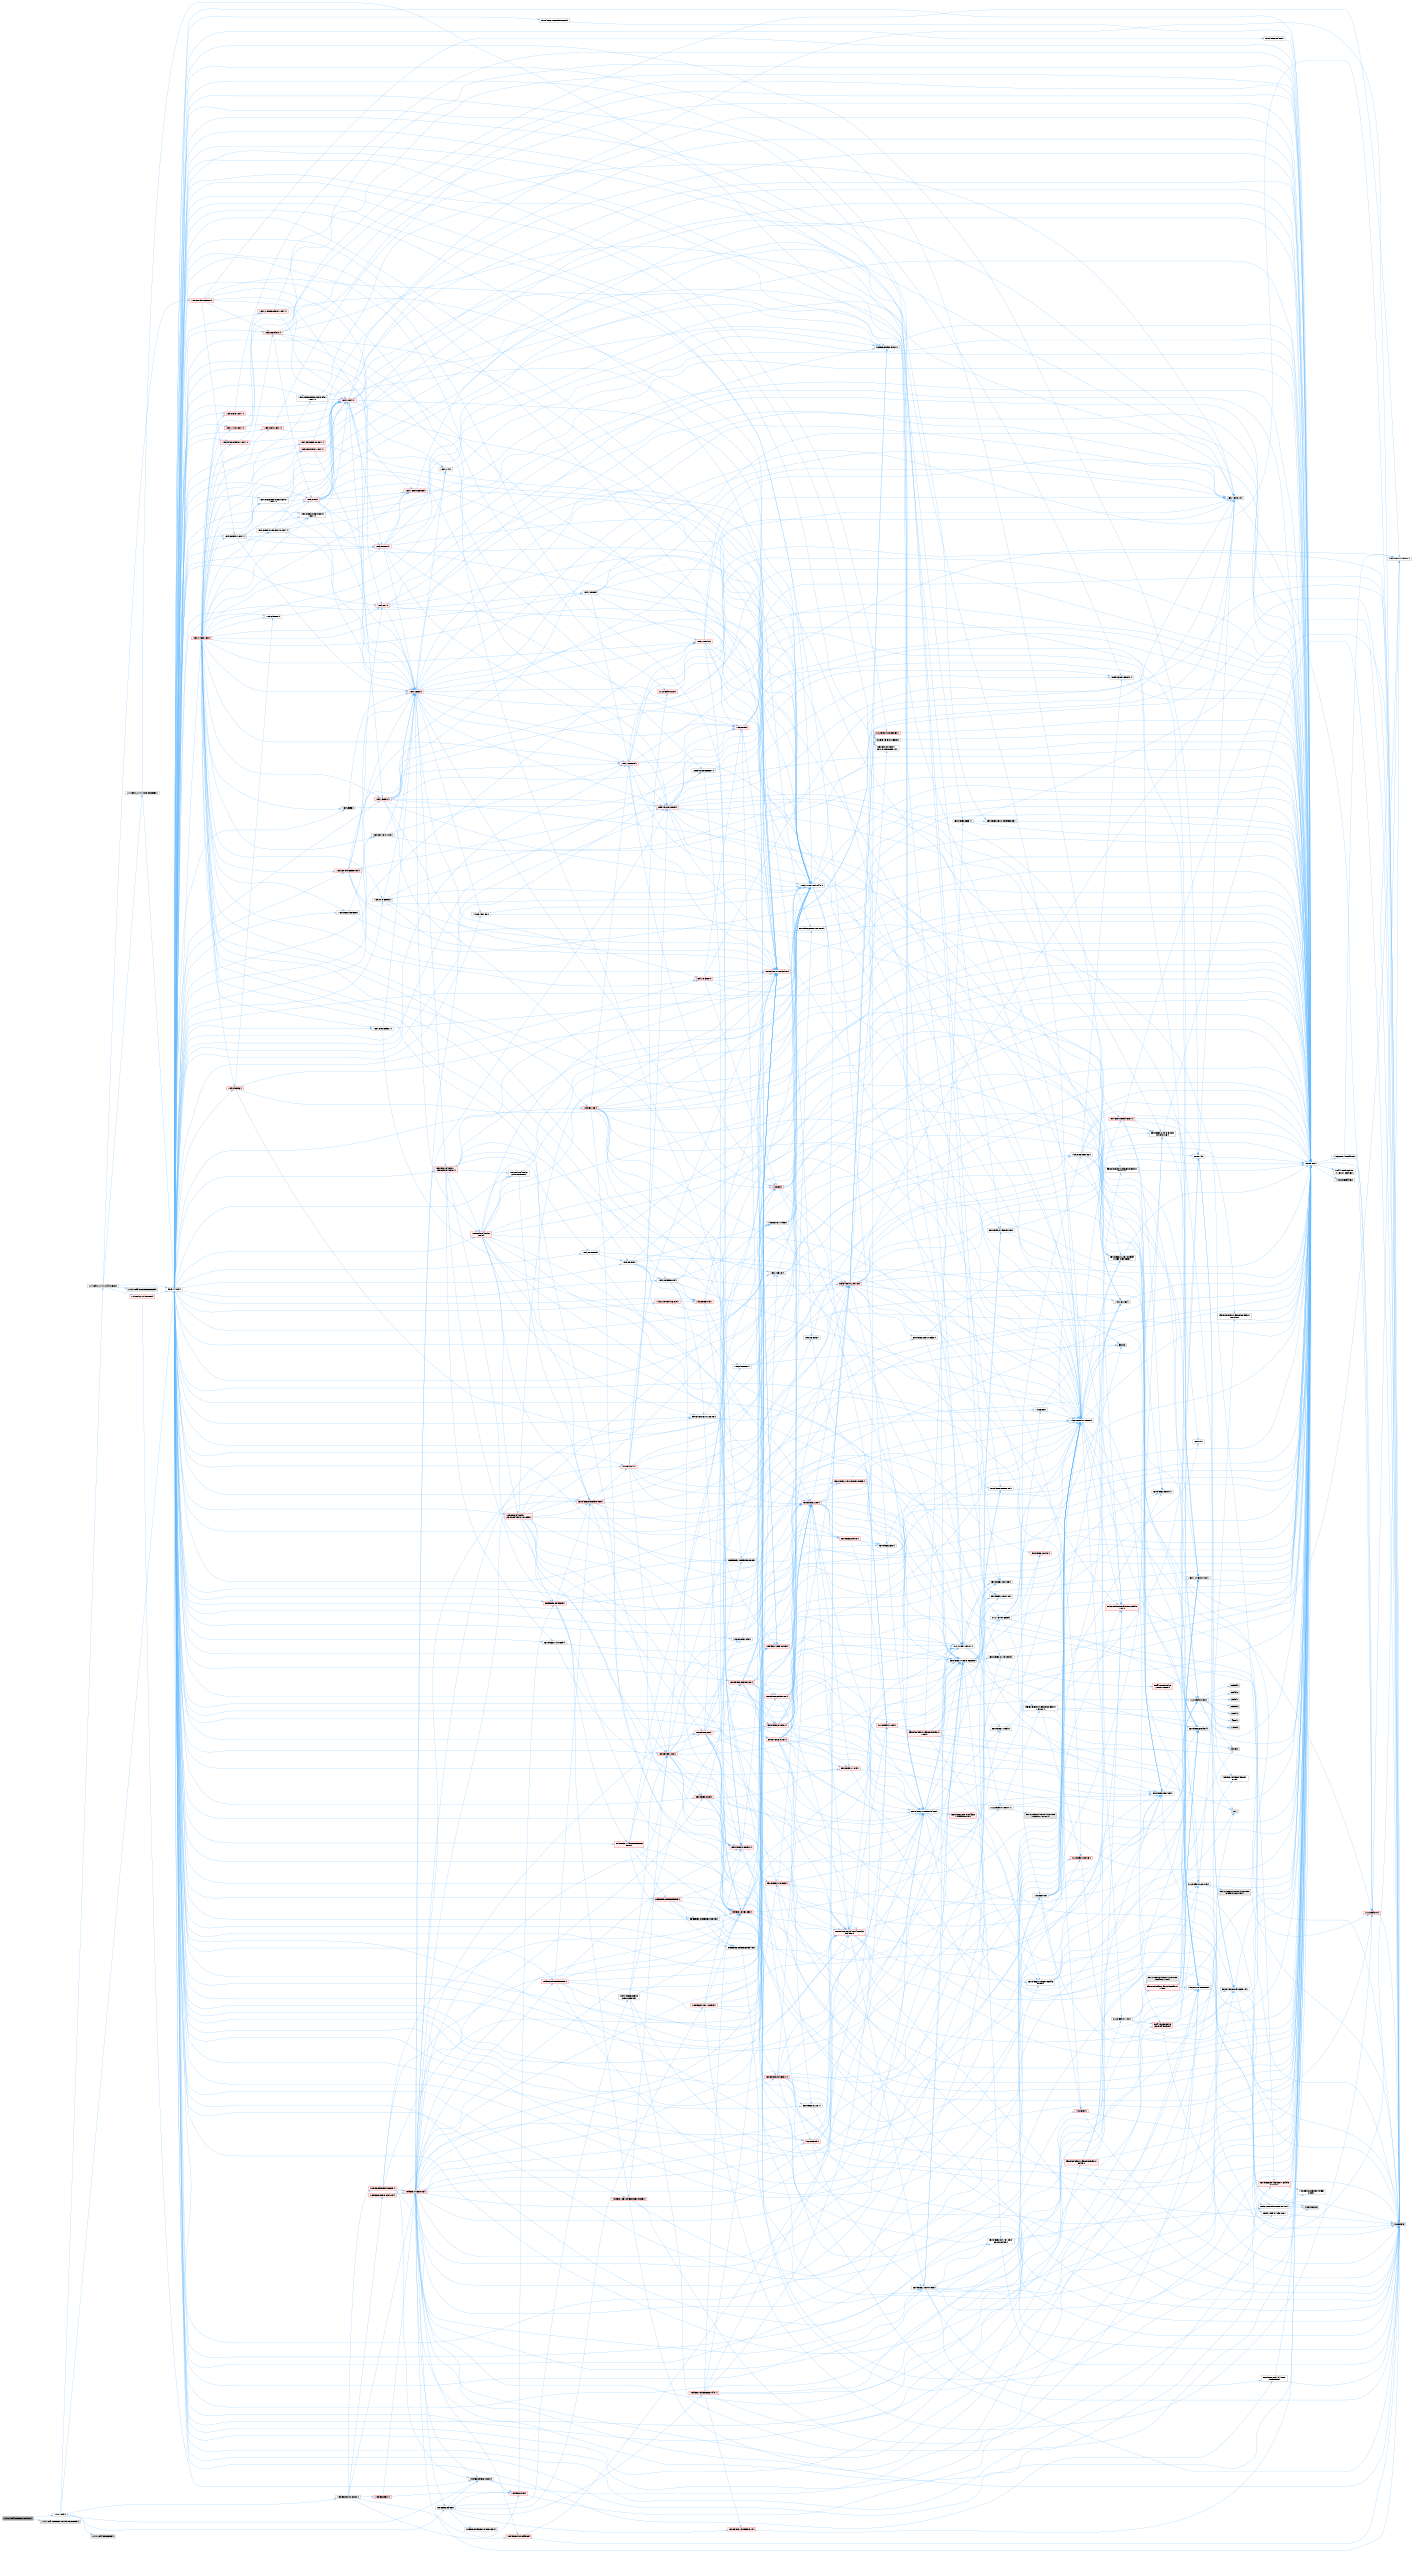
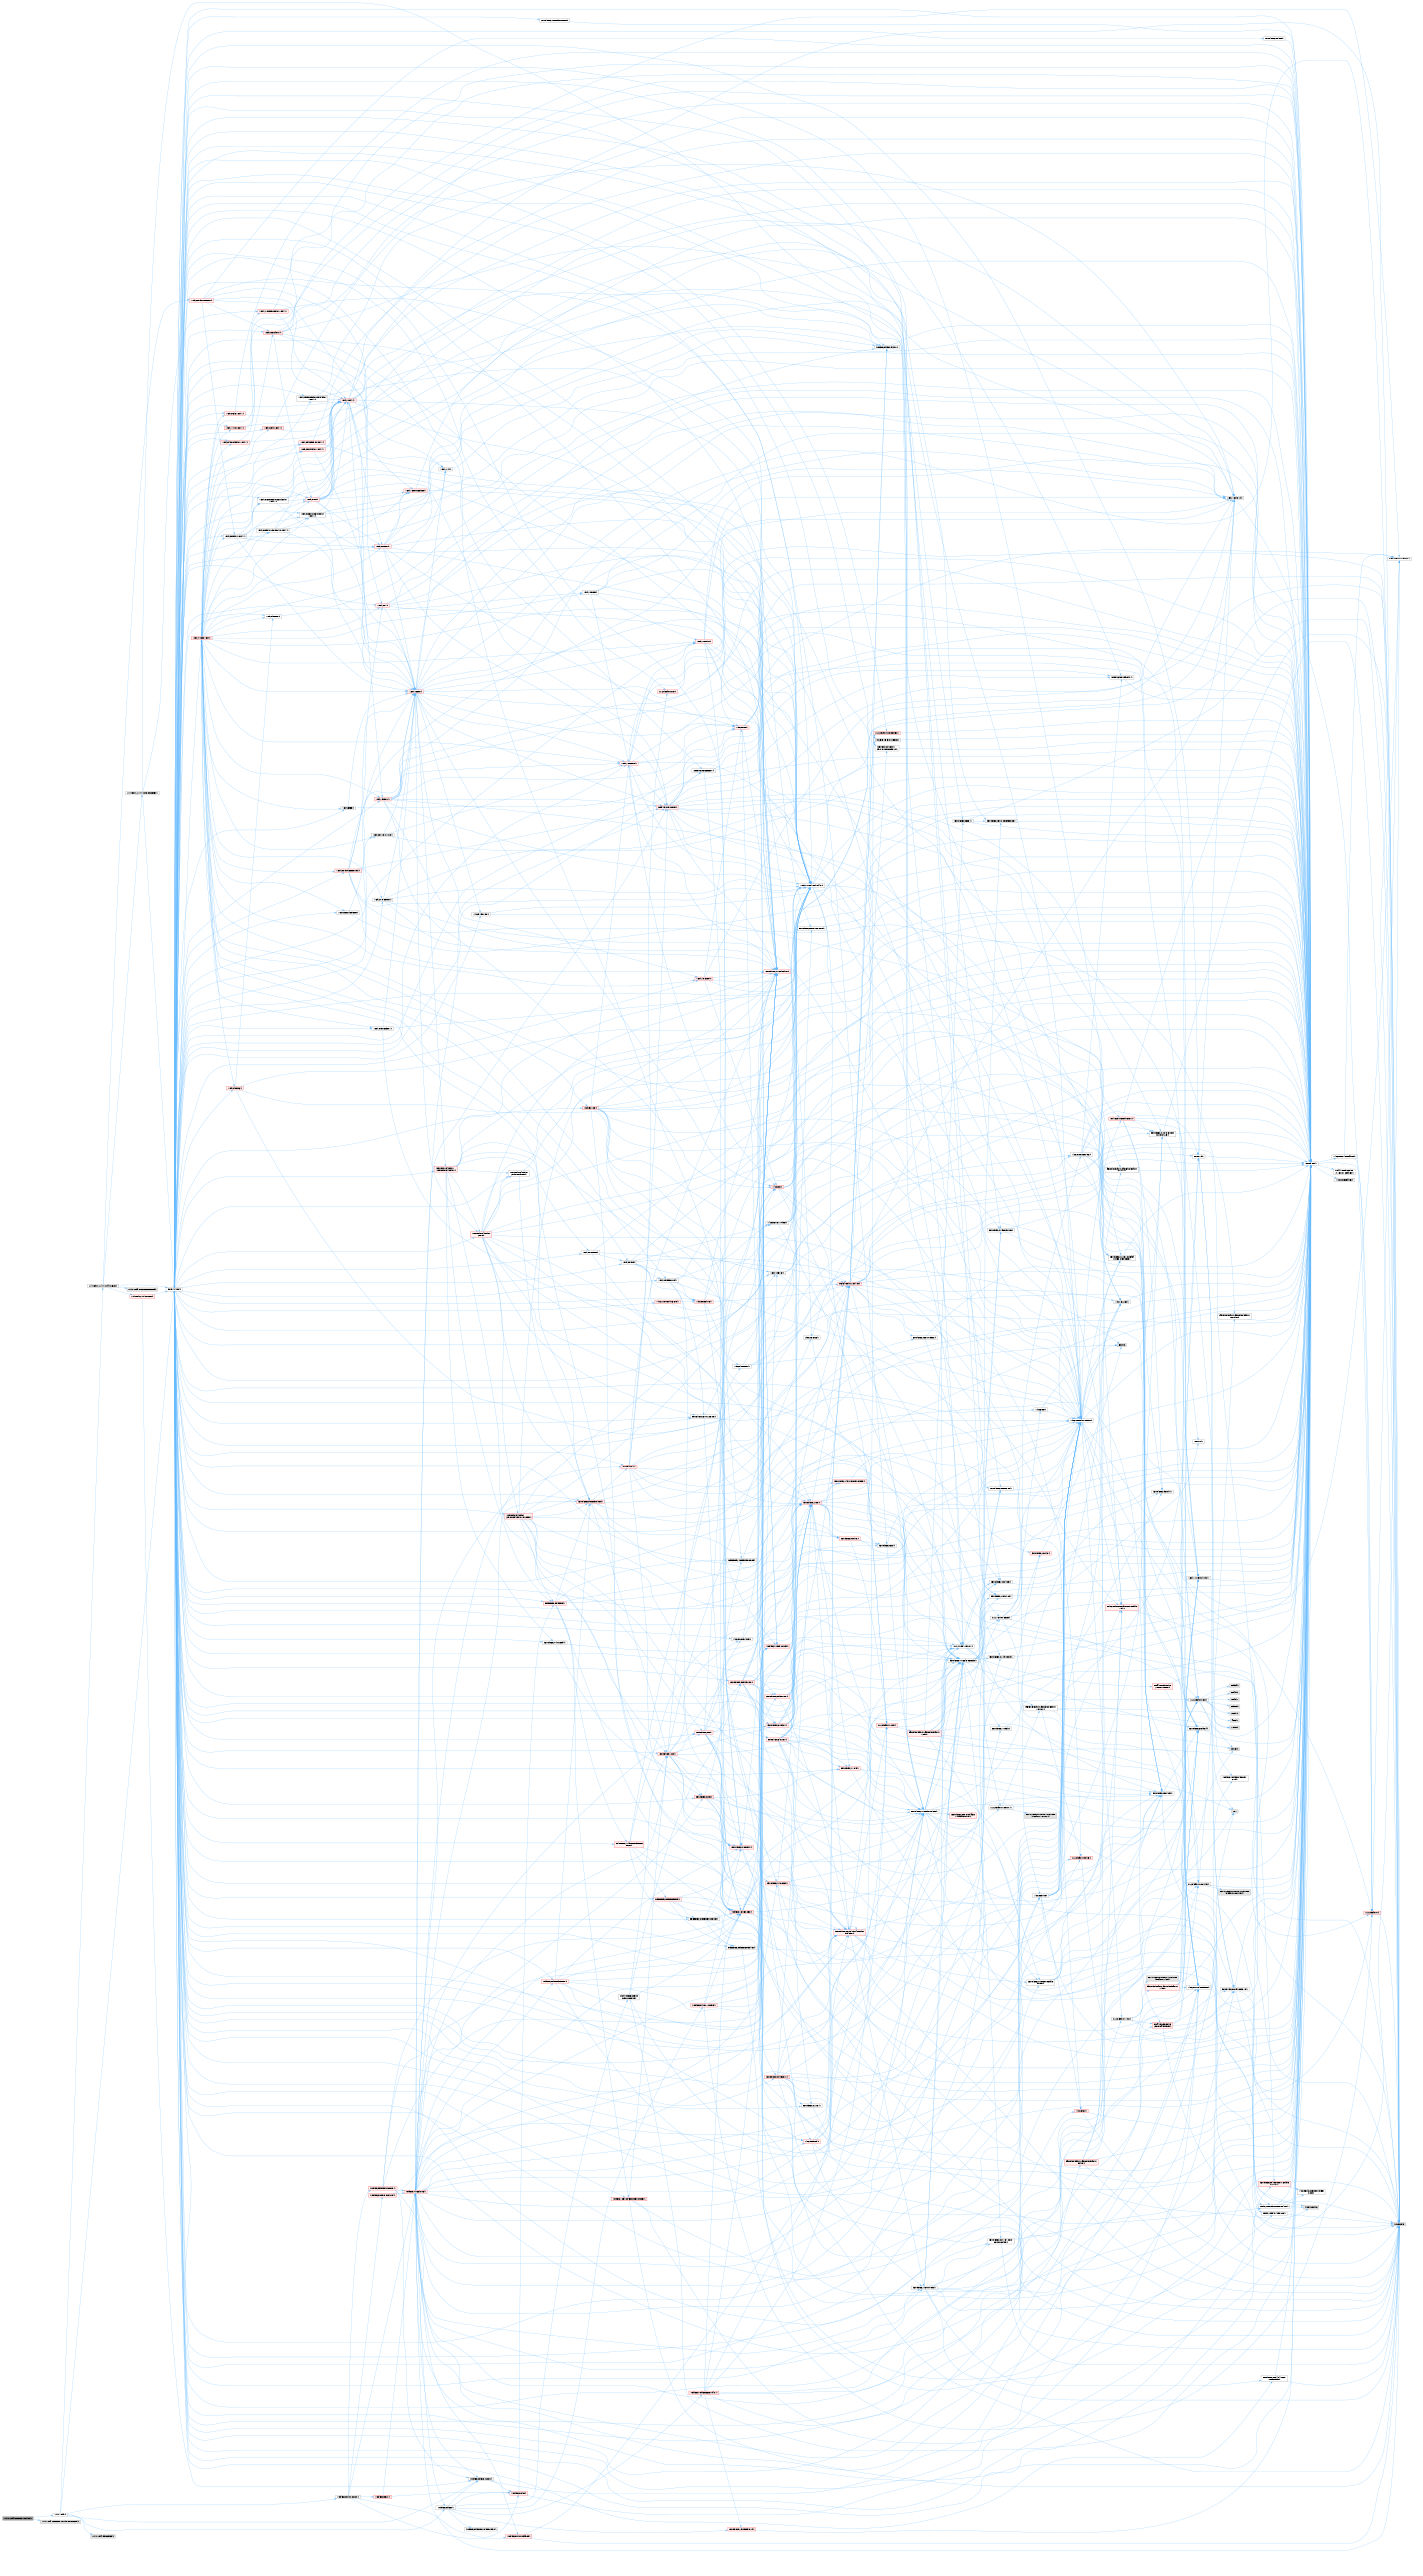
edge "CoreMinimal.h" -> "Math/InverseRotationMatrix.h": now "Animation/AnimNodeMessages.h" -> "Math/InverseRotationMatrix.h"
edge "Templates/UnrealTemplate.h" -> "Templates/Models.h": now "Templates/UnrealTemplate.h" -> "Templates/RemoveReference.h"
node "RangeSet/Object.h": label "RangeSet/Object.h" -> "UObject/Object.h"
